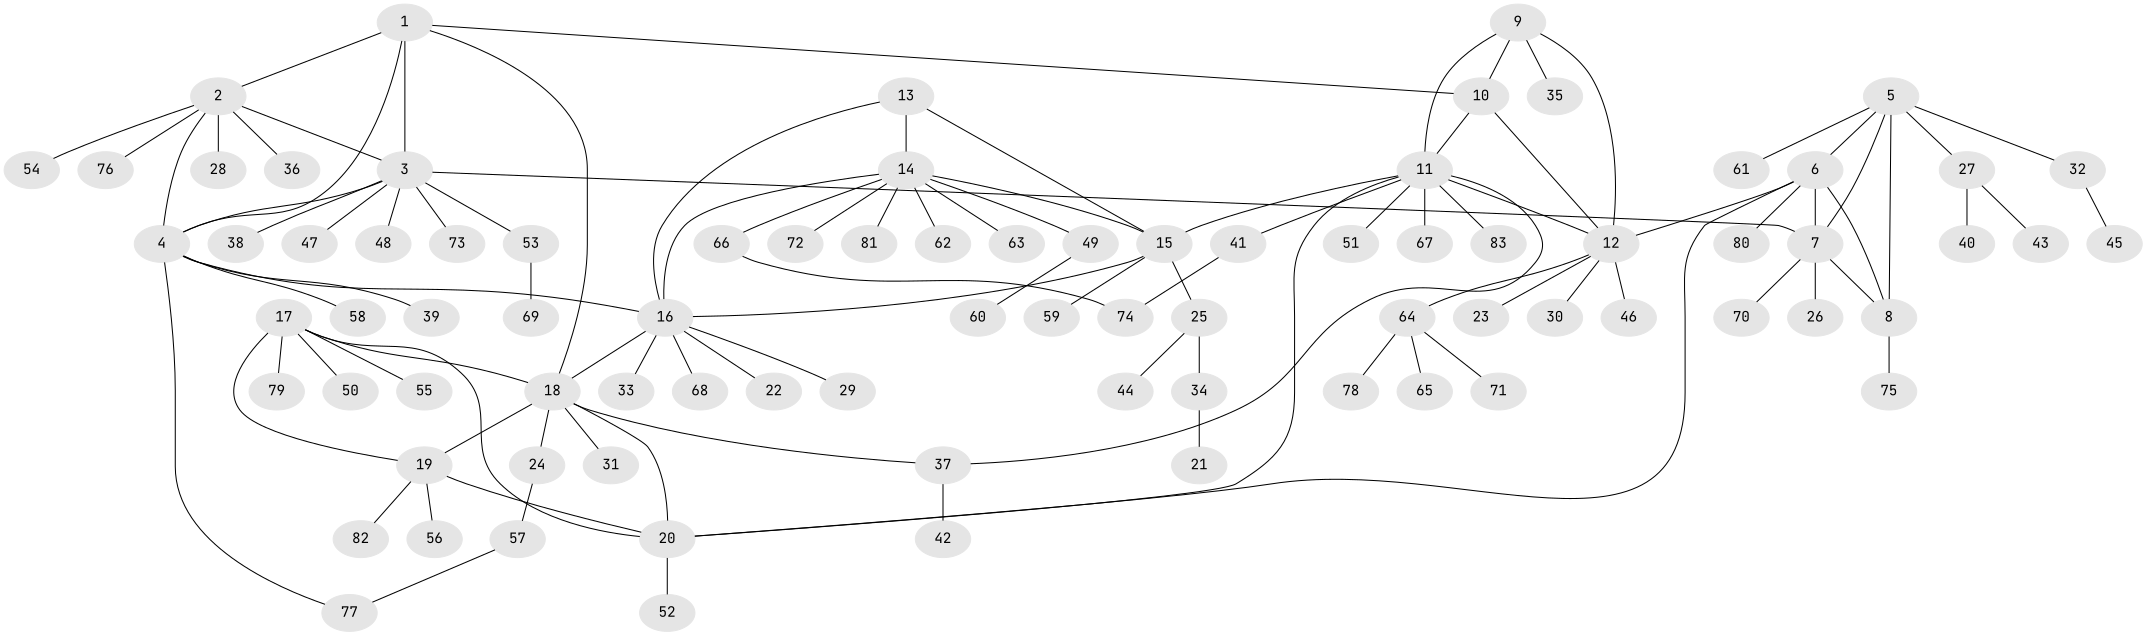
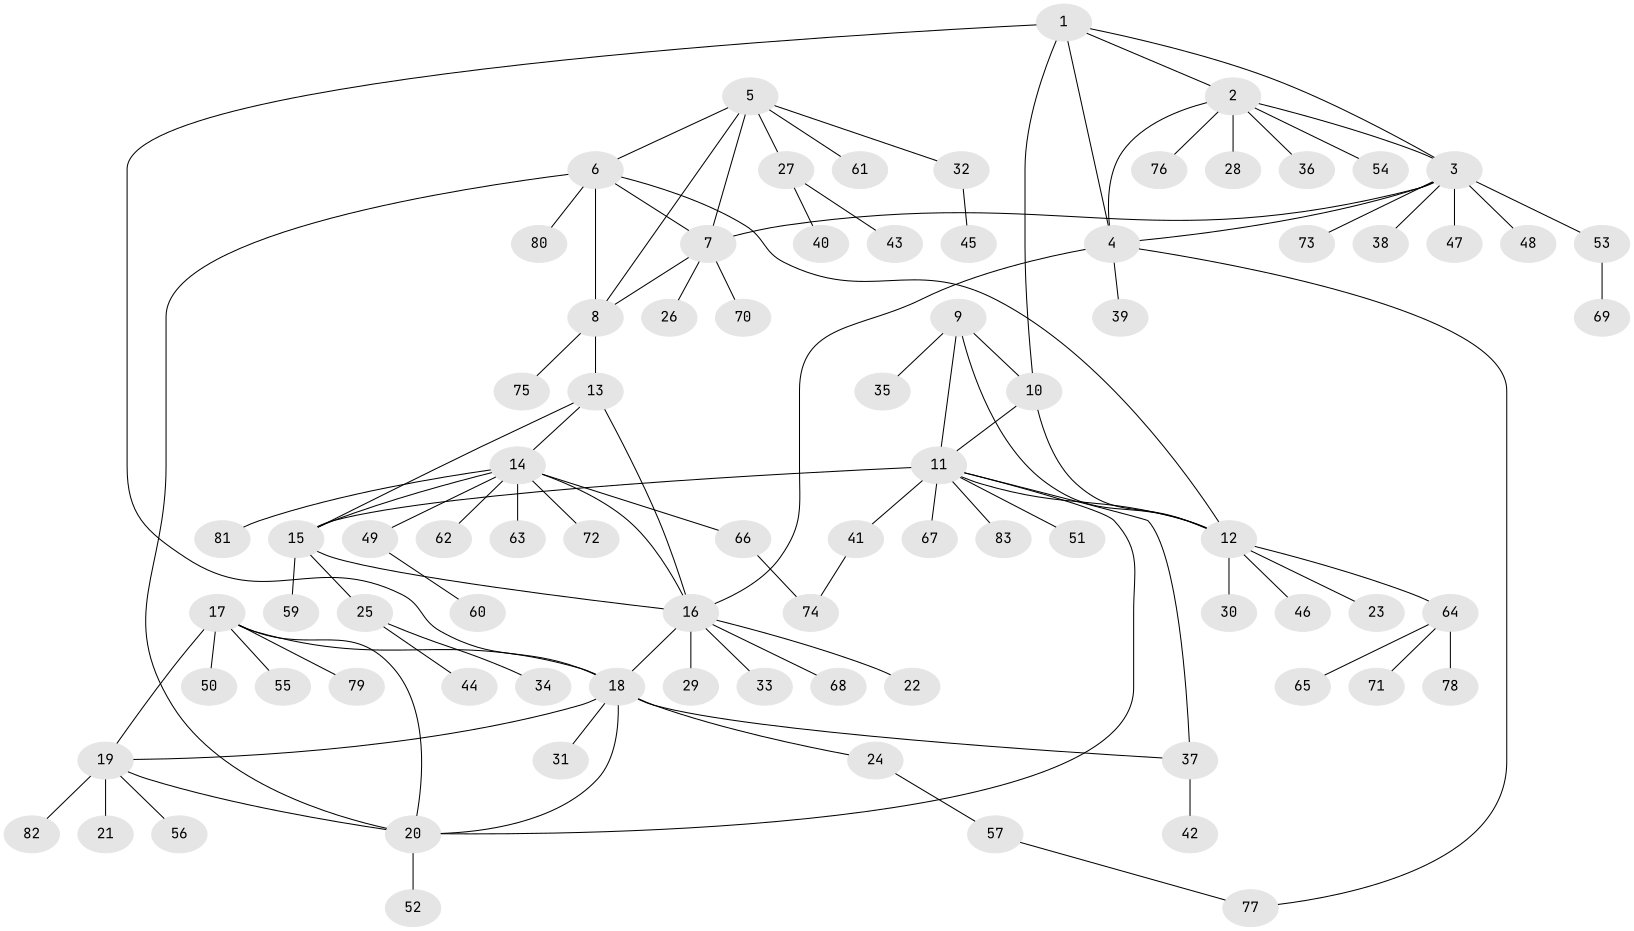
node "58": removed
edge "8" -- "13": added
edge "34" -- "21": now "19" -- "21"
